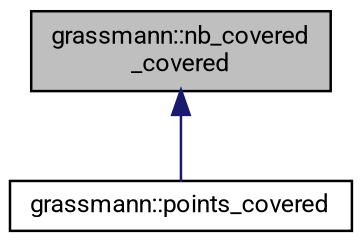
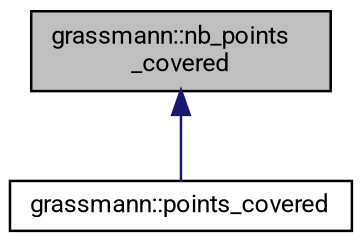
node "grassmann::nb_covered _covered": label "grassmann::nb_covered _covered" -> "grassmann::nb_points _covered"
